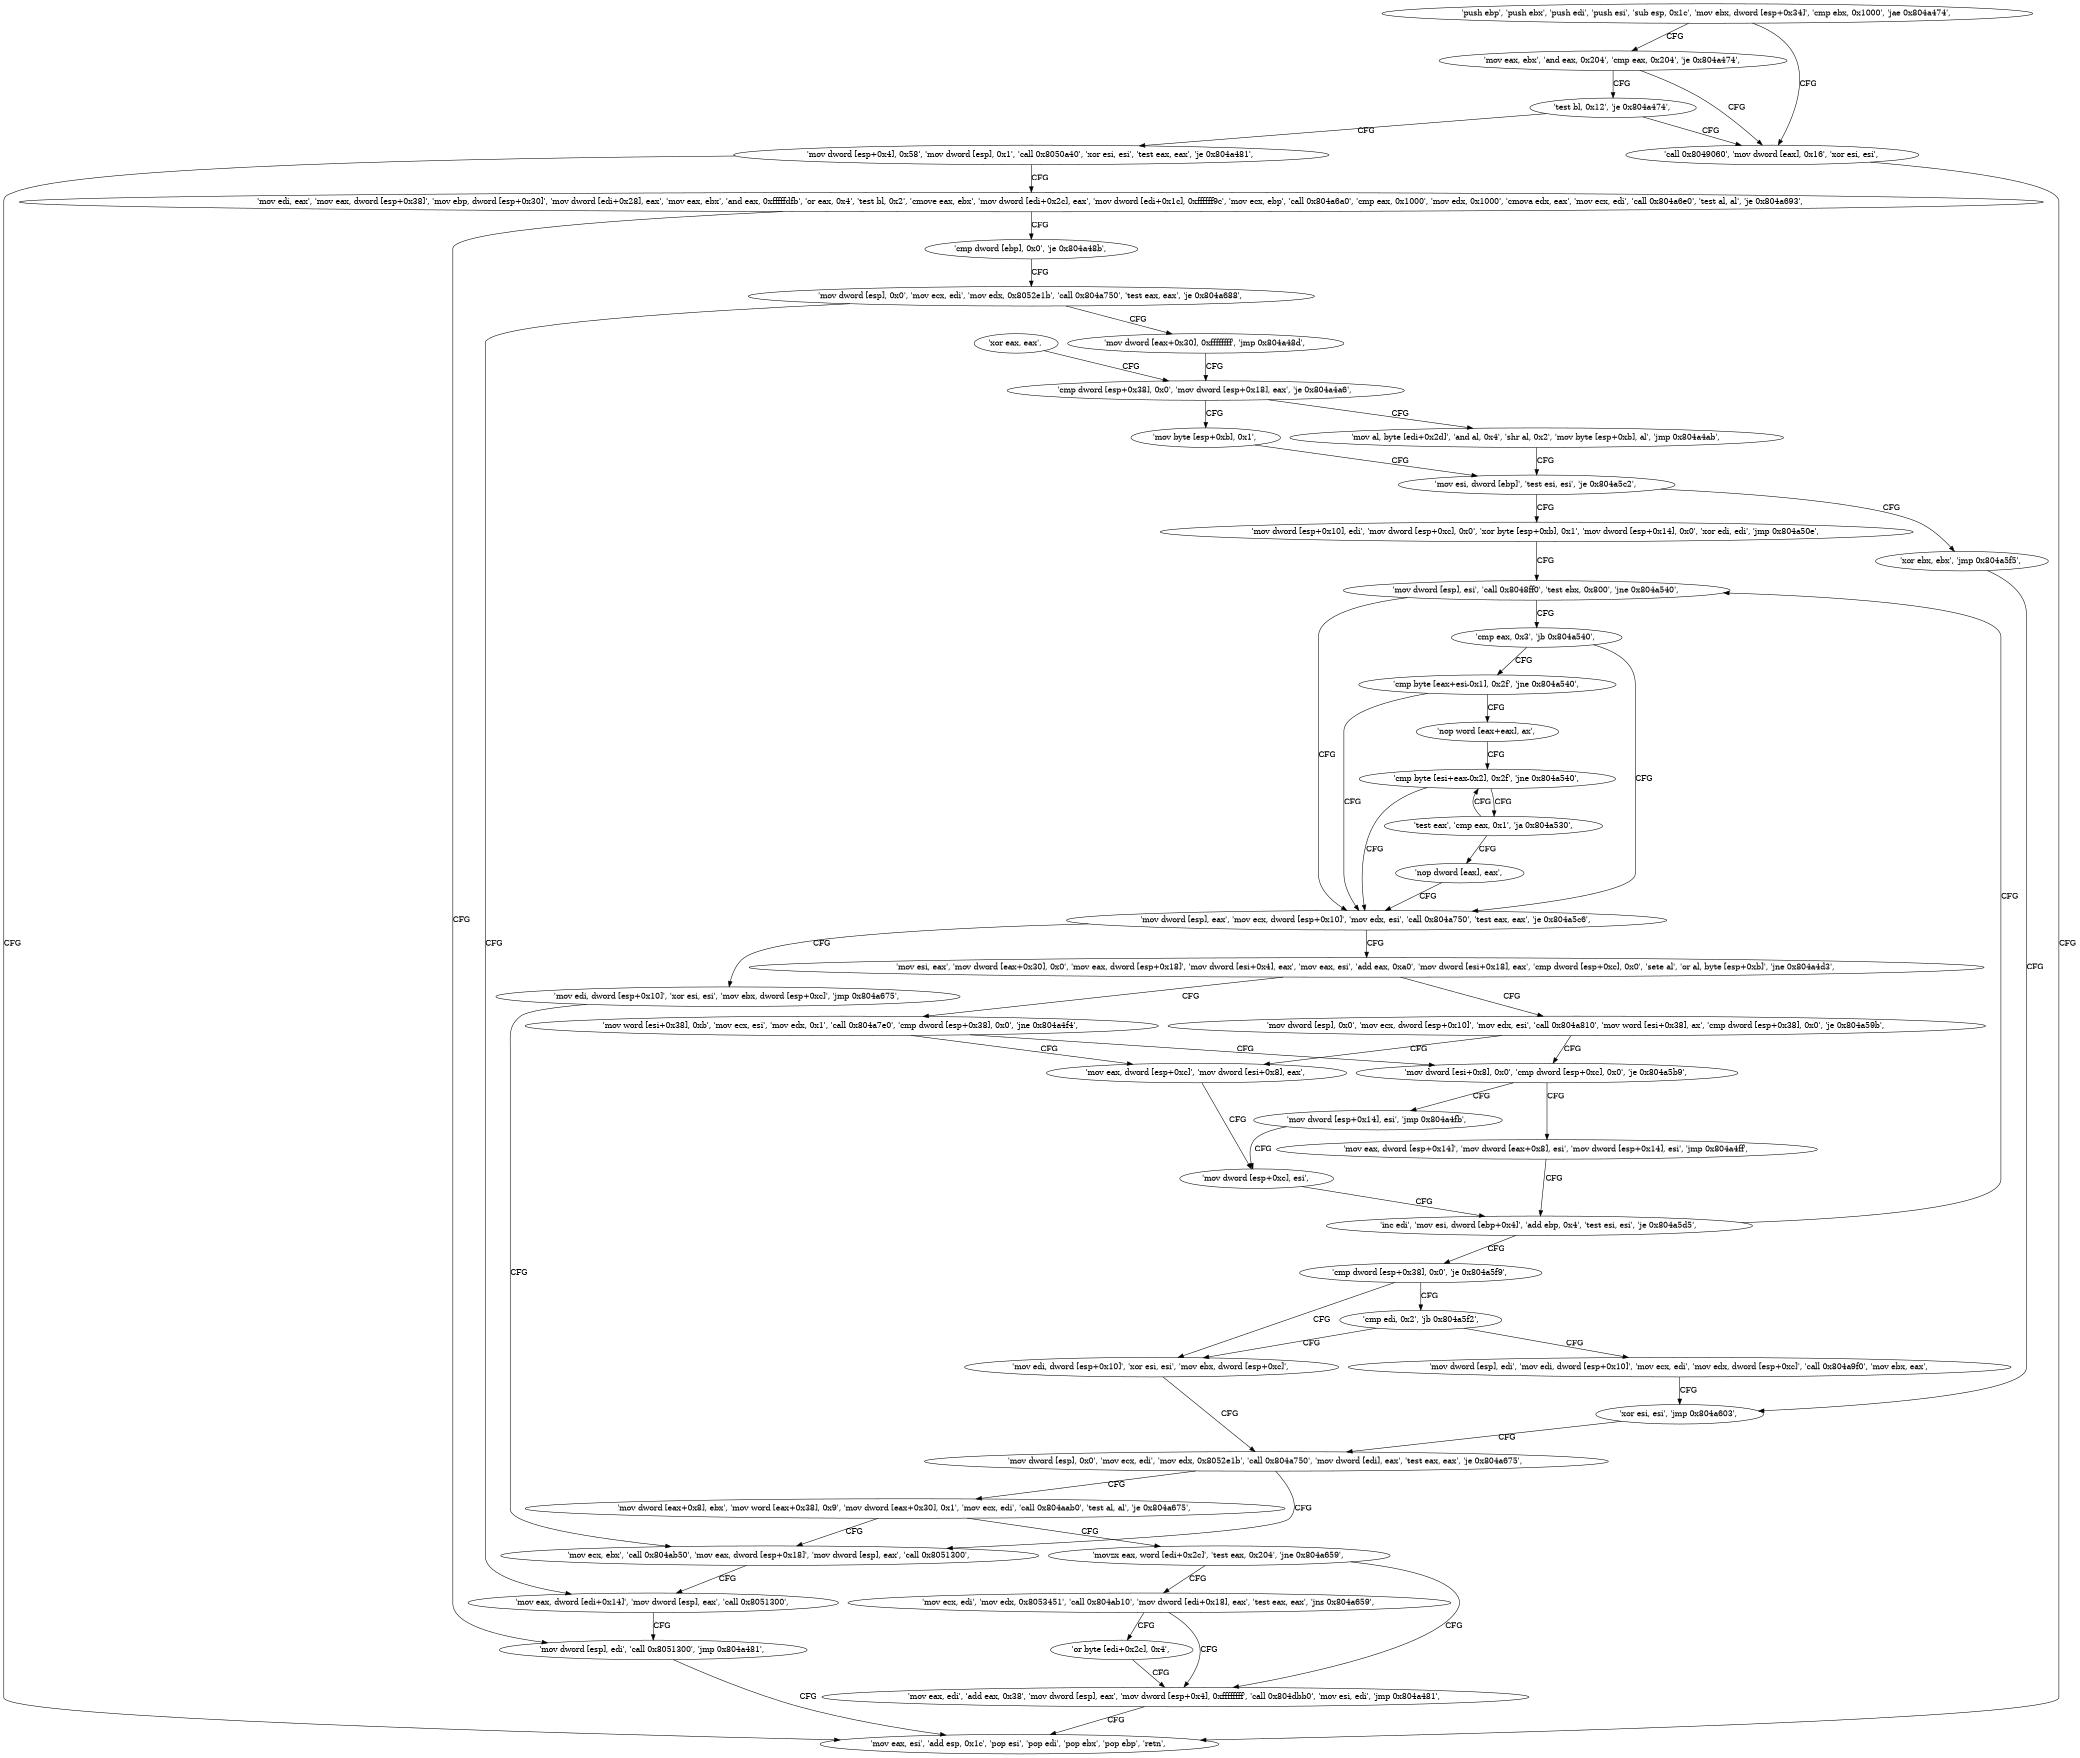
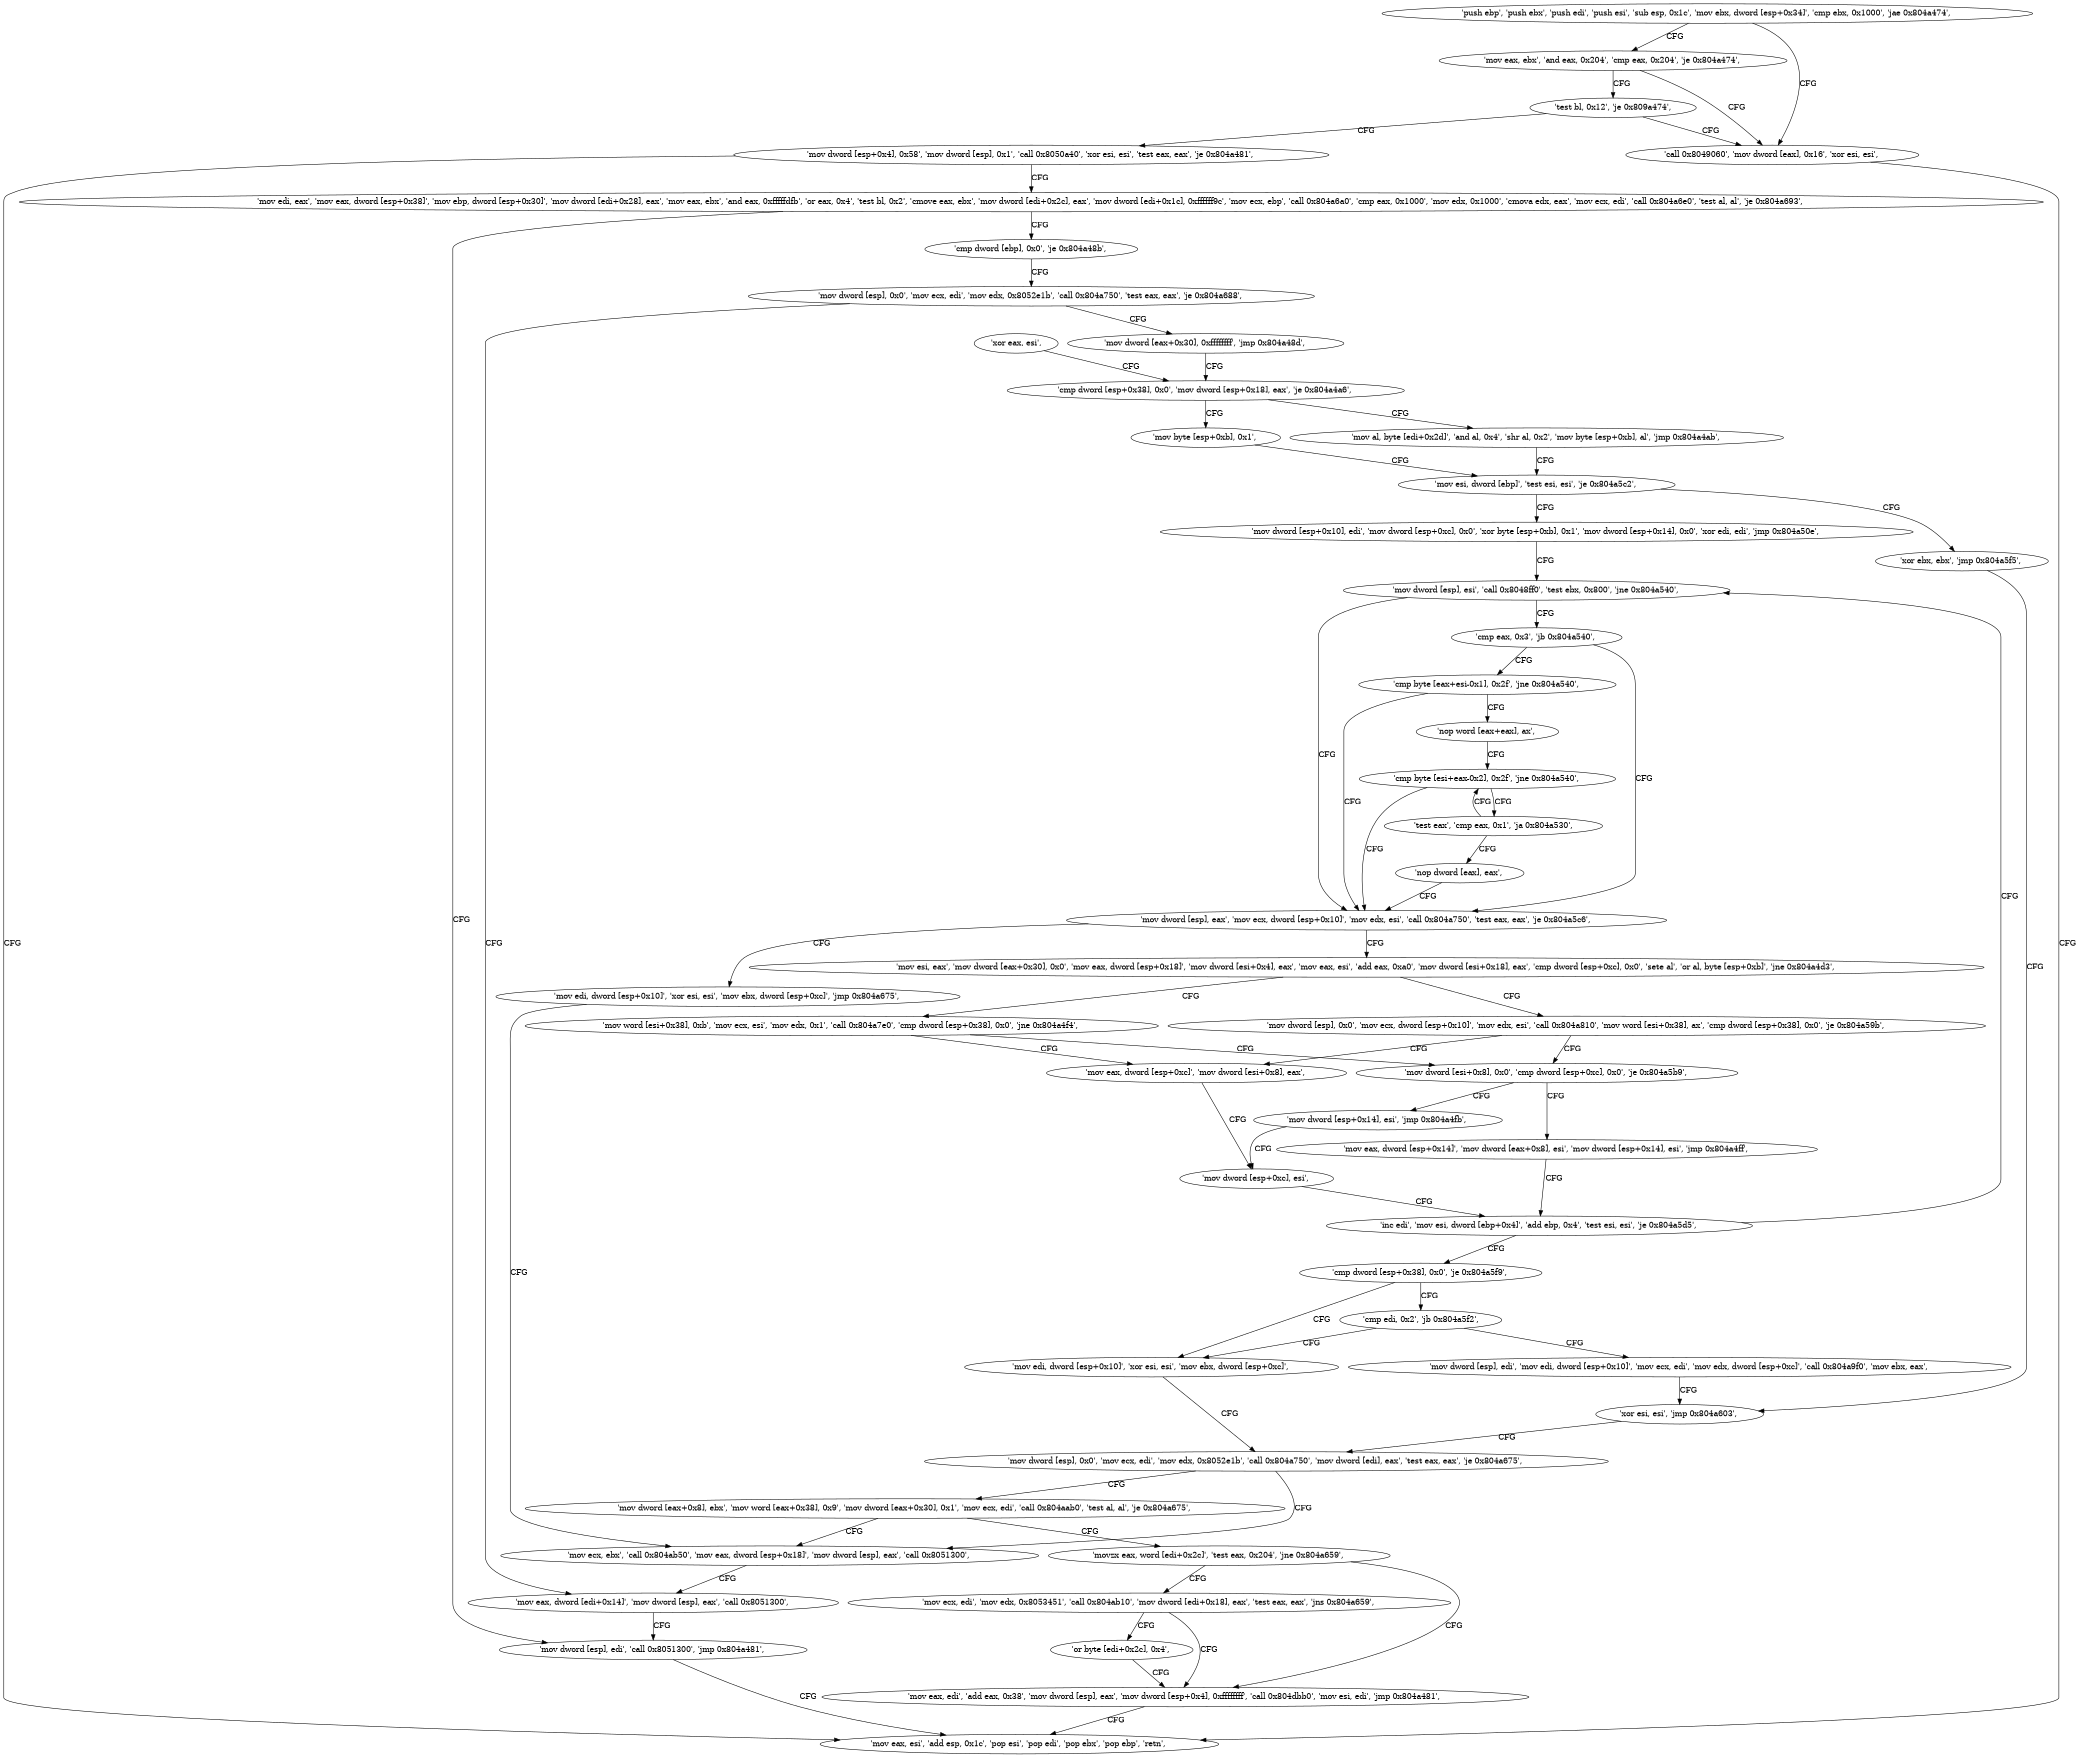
node "'test bl, 0x12', 'je 0x804a474',": label "'test bl, 0x12', 'je 0x804a474'," -> "'test bl, 0x12', 'je 0x809a474',"
node "'xor eax, eax',": label "'xor eax, eax'," -> "'xor eax, esi',"
